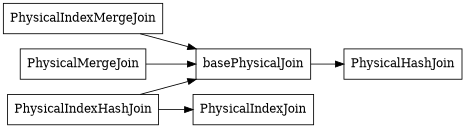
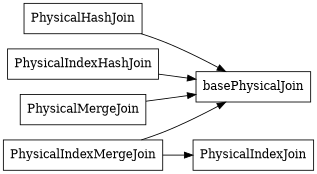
edge "basePhysicalJoin" -> "PhysicalHashJoin": reversed
edge "PhysicalIndexHashJoin" -> "PhysicalIndexJoin": now "PhysicalIndexMergeJoin" -> "PhysicalIndexJoin"
